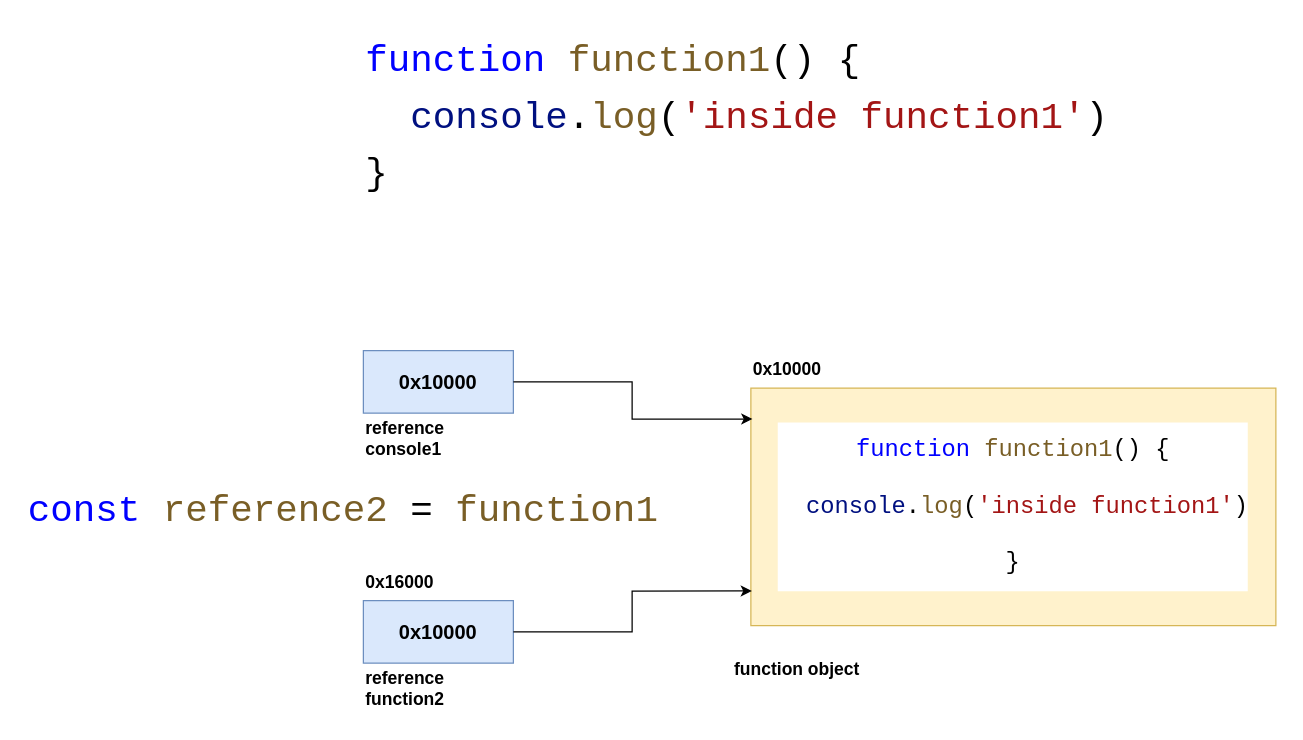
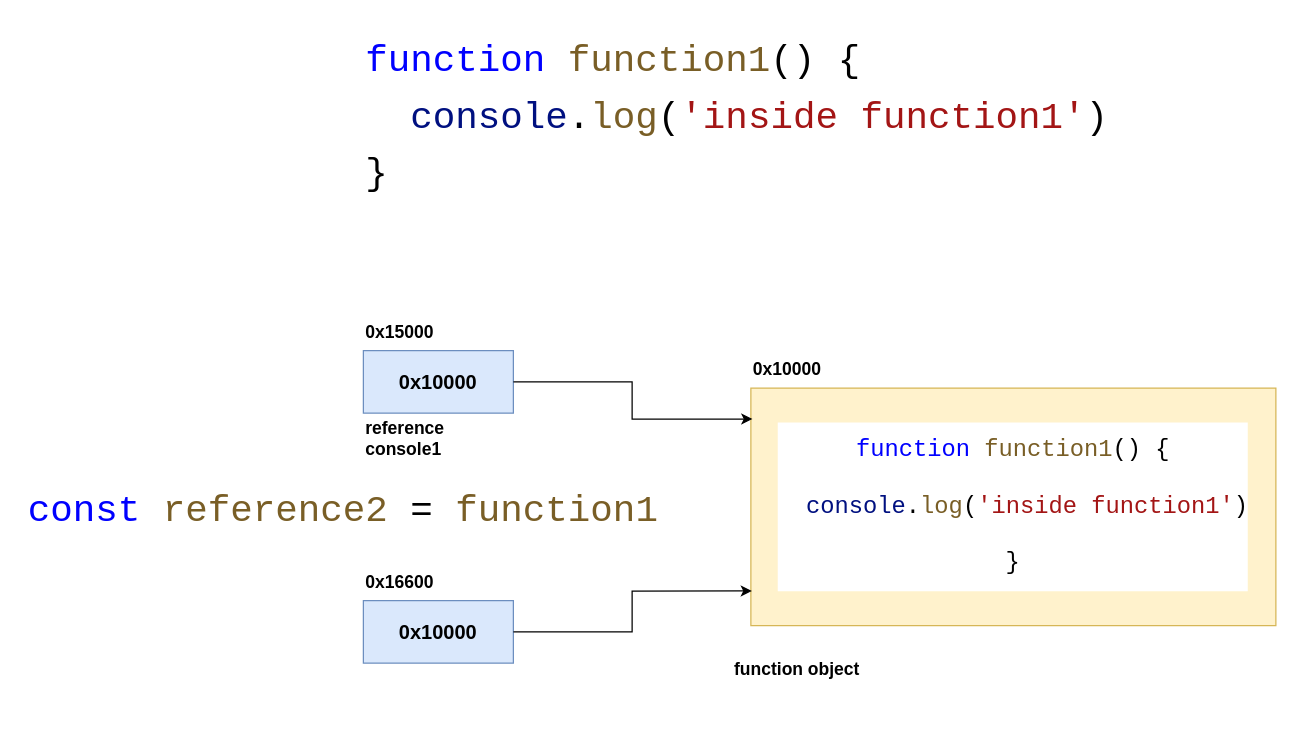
node "0x15000": added
node "0x16000": label "0x16000" -> "0x16600"
node "reference function2": removed
